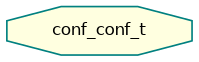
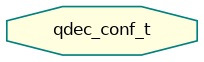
node "conf_conf_t": label "conf_conf_t" -> "qdec_conf_t"
